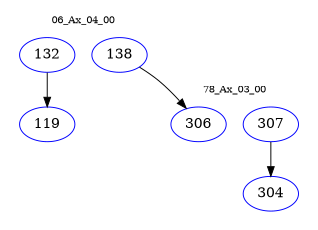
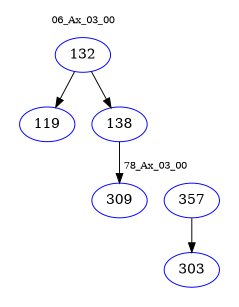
cluster "06_Ax_04_00": label "06_Ax_04_00" -> "06_Ax_03_00"
edge "132" -> "138": added
node "306": label "306" -> "309"
node "307": label "307" -> "357"
node "304": label "304" -> "303"
